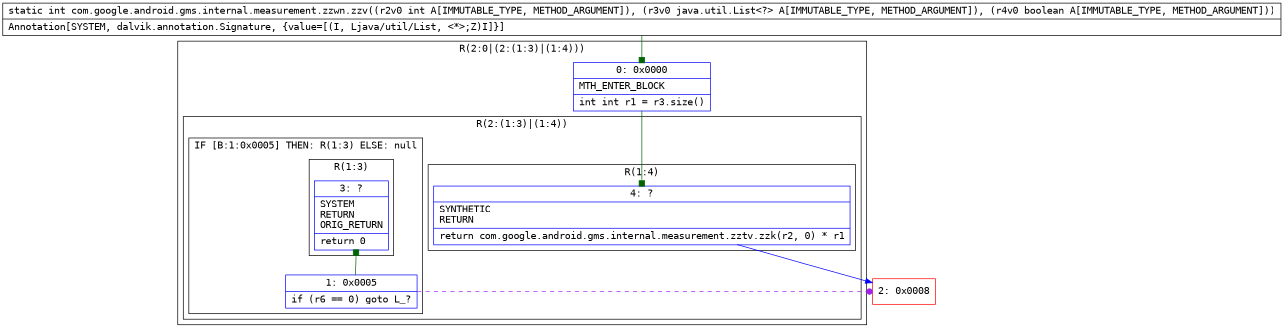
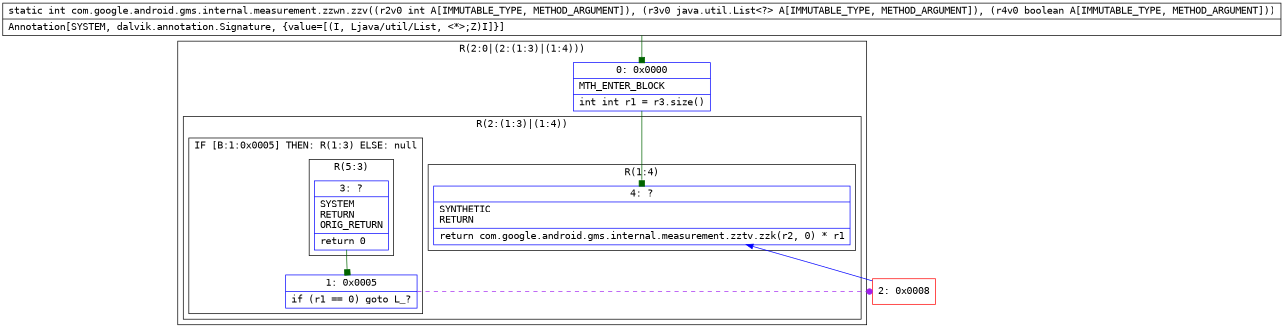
cluster "R(1:3)": label "R(1:3)" -> "R(5:3)"
edge "4: ?" -> "2: 0x0008": reversed
edge "1: 0x0005" -> "3: ?": reversed
node "1: 0x0005": text "if (r6 == 0) goto L_?" -> "if (r1 == 0) goto L_?"
